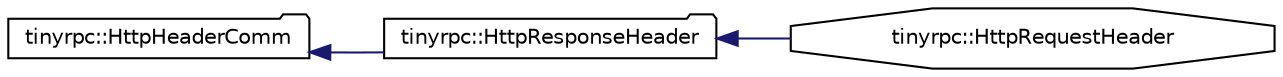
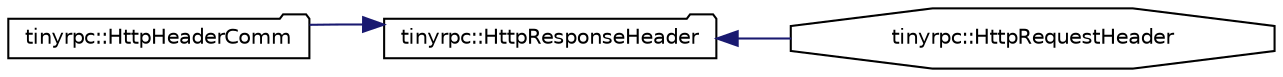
edge "tinyrpc::HttpResponseHeader" -> "tinyrpc::HttpHeaderComm": reversed
